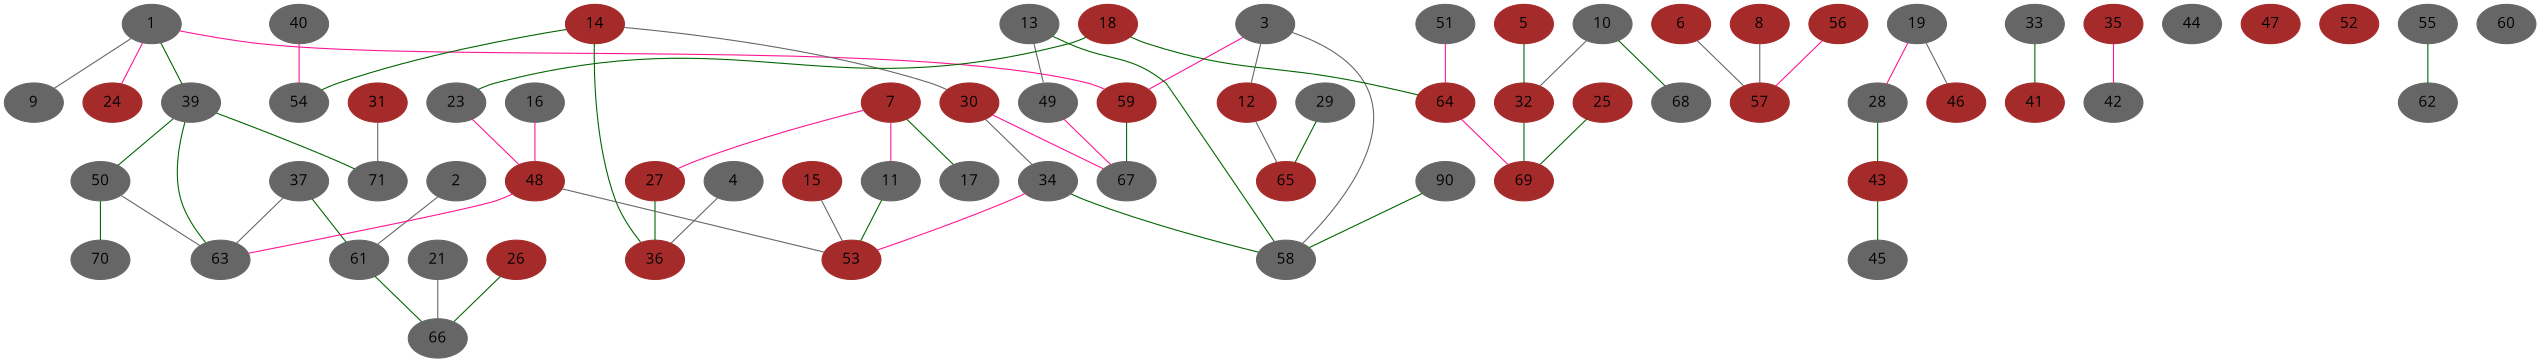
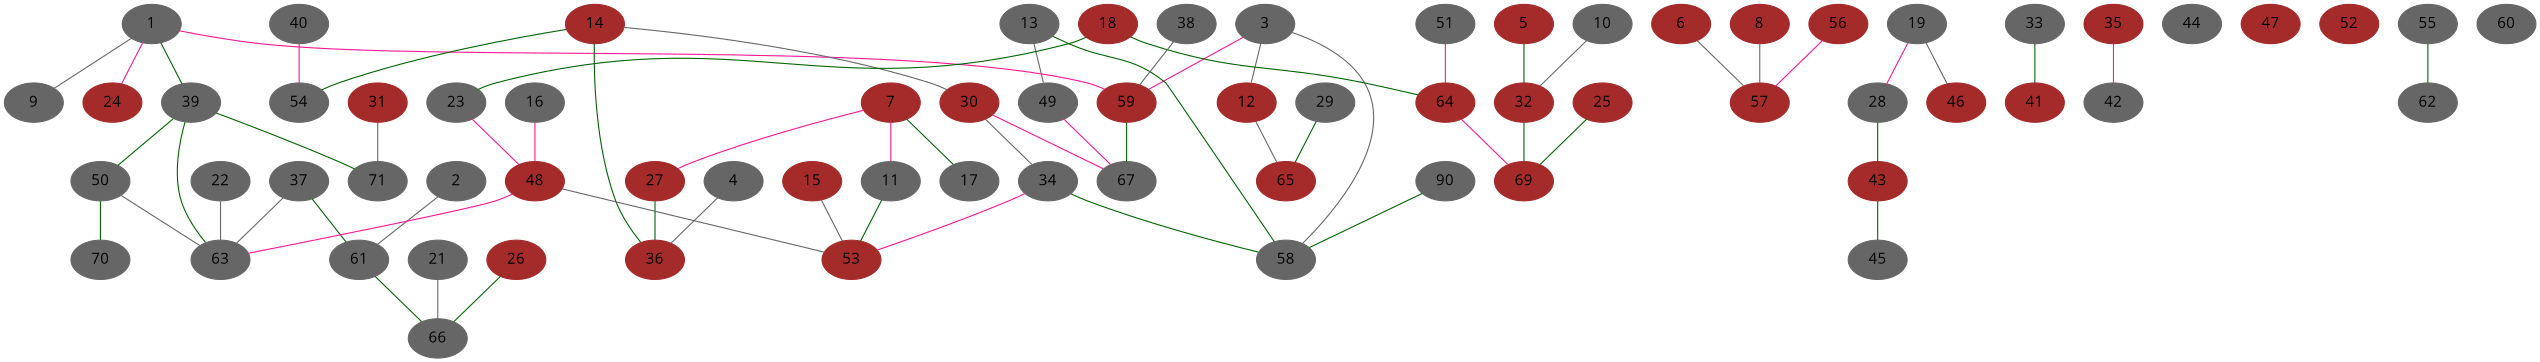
node "38": added
node "68": removed
node "22": added
